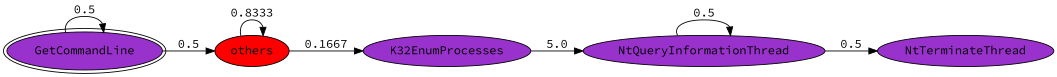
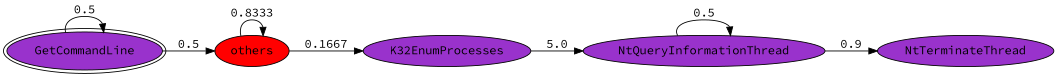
edge "NtQueryInformationThread" -> "NtTerminateThread": label "0.5" -> "0.9"
